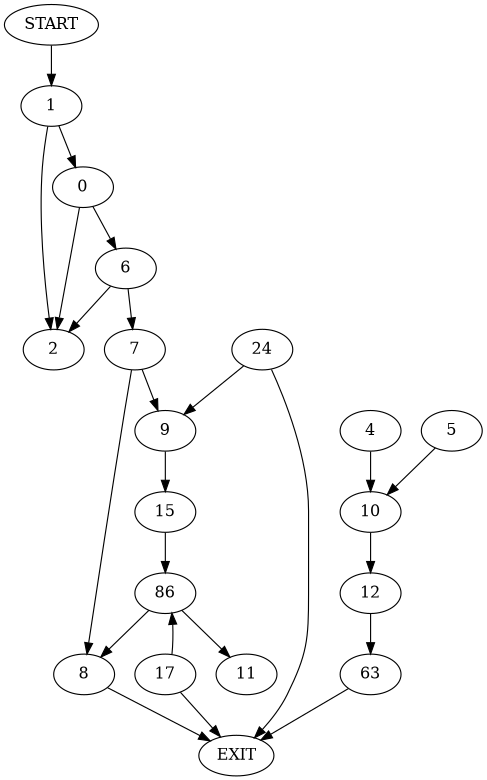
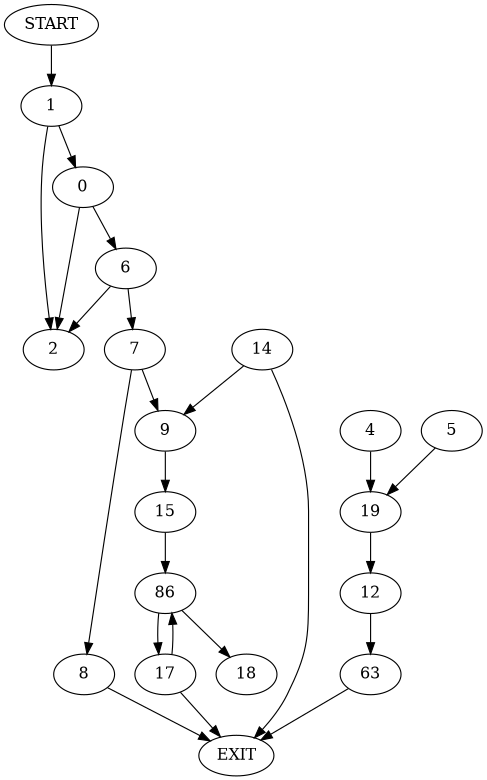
node "24": label "24" -> "14"
node "10": label "10" -> "19"
edge "86" -> "8": now "86" -> "17"
node "11": label "11" -> "18"
